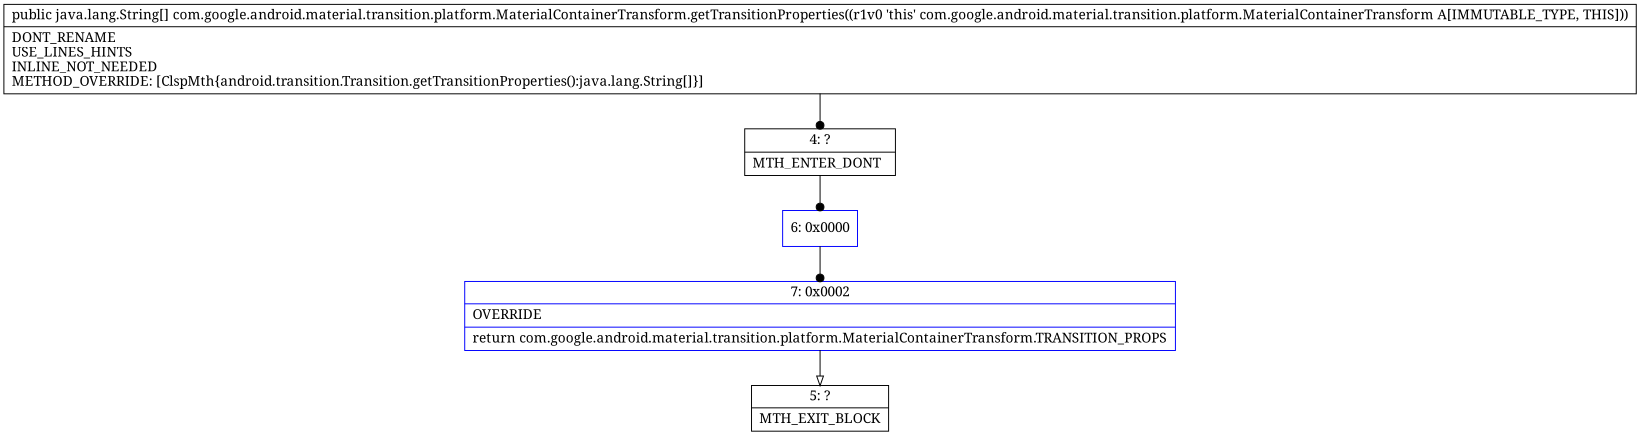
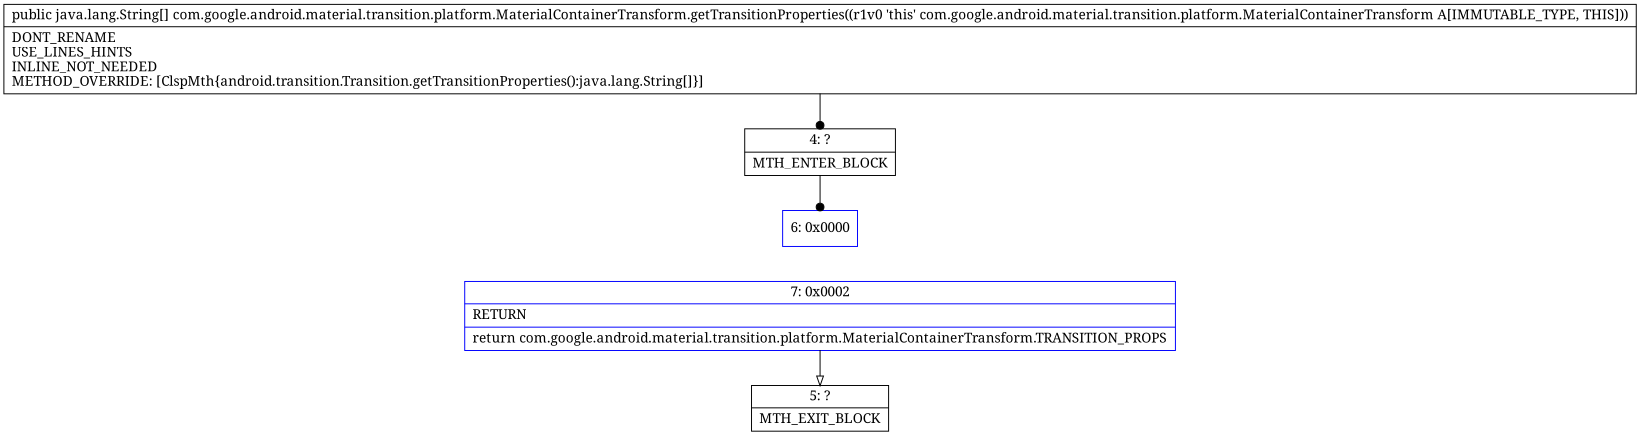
node "4: ?": text "MTH_ENTER_DONT" -> "MTH_ENTER_BLOCK"
edge "6: 0x0000" -> "7: 0x0002": removed
node "7: 0x0002": text "OVERRIDE" -> "RETURN"
